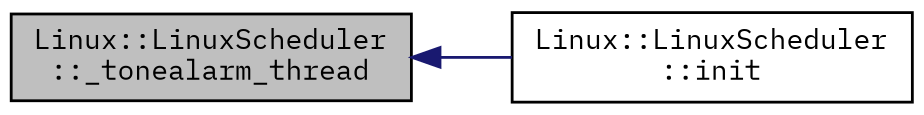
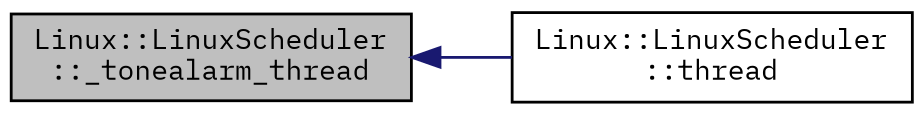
node "Linux::LinuxScheduler ::init": label "Linux::LinuxScheduler ::init" -> "Linux::LinuxScheduler ::thread"
